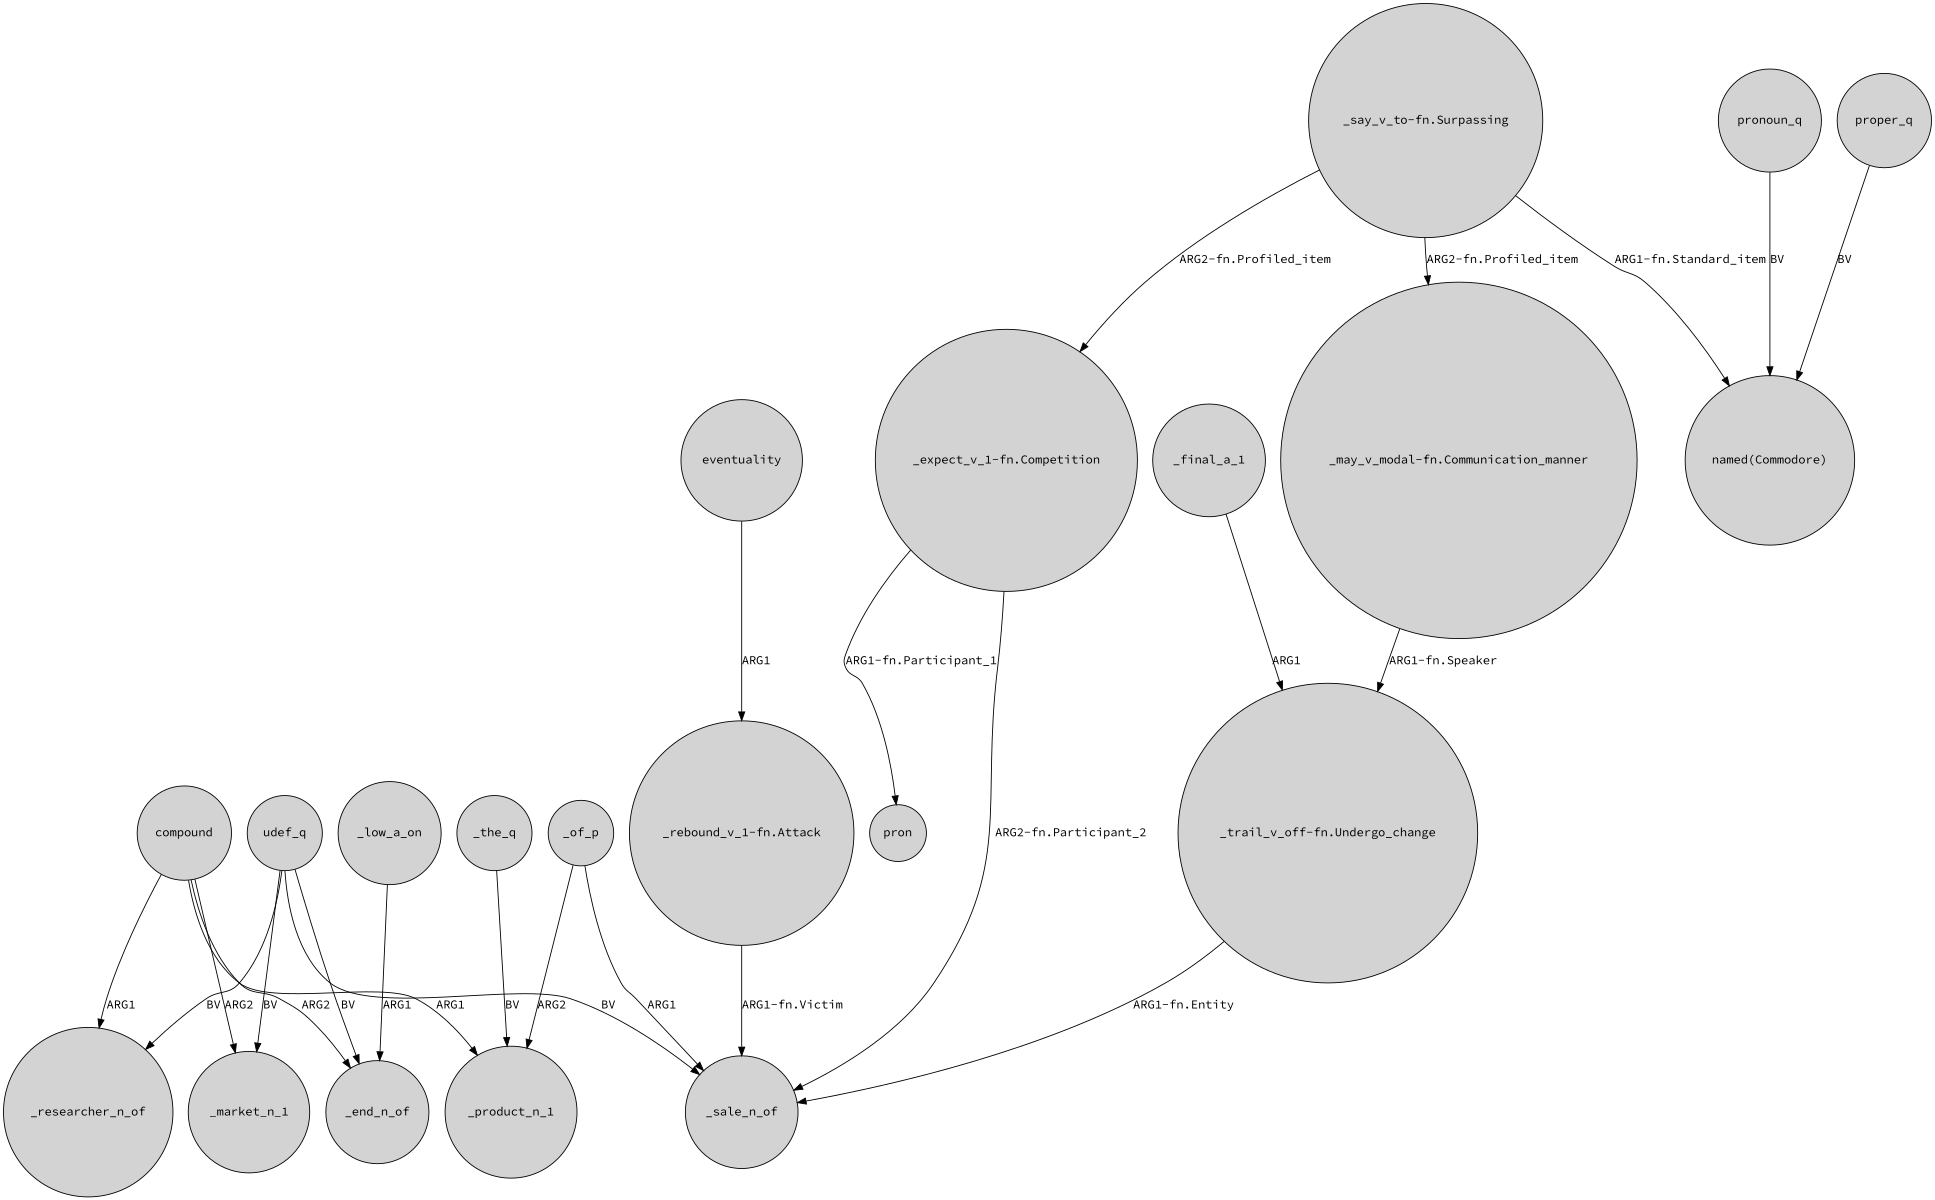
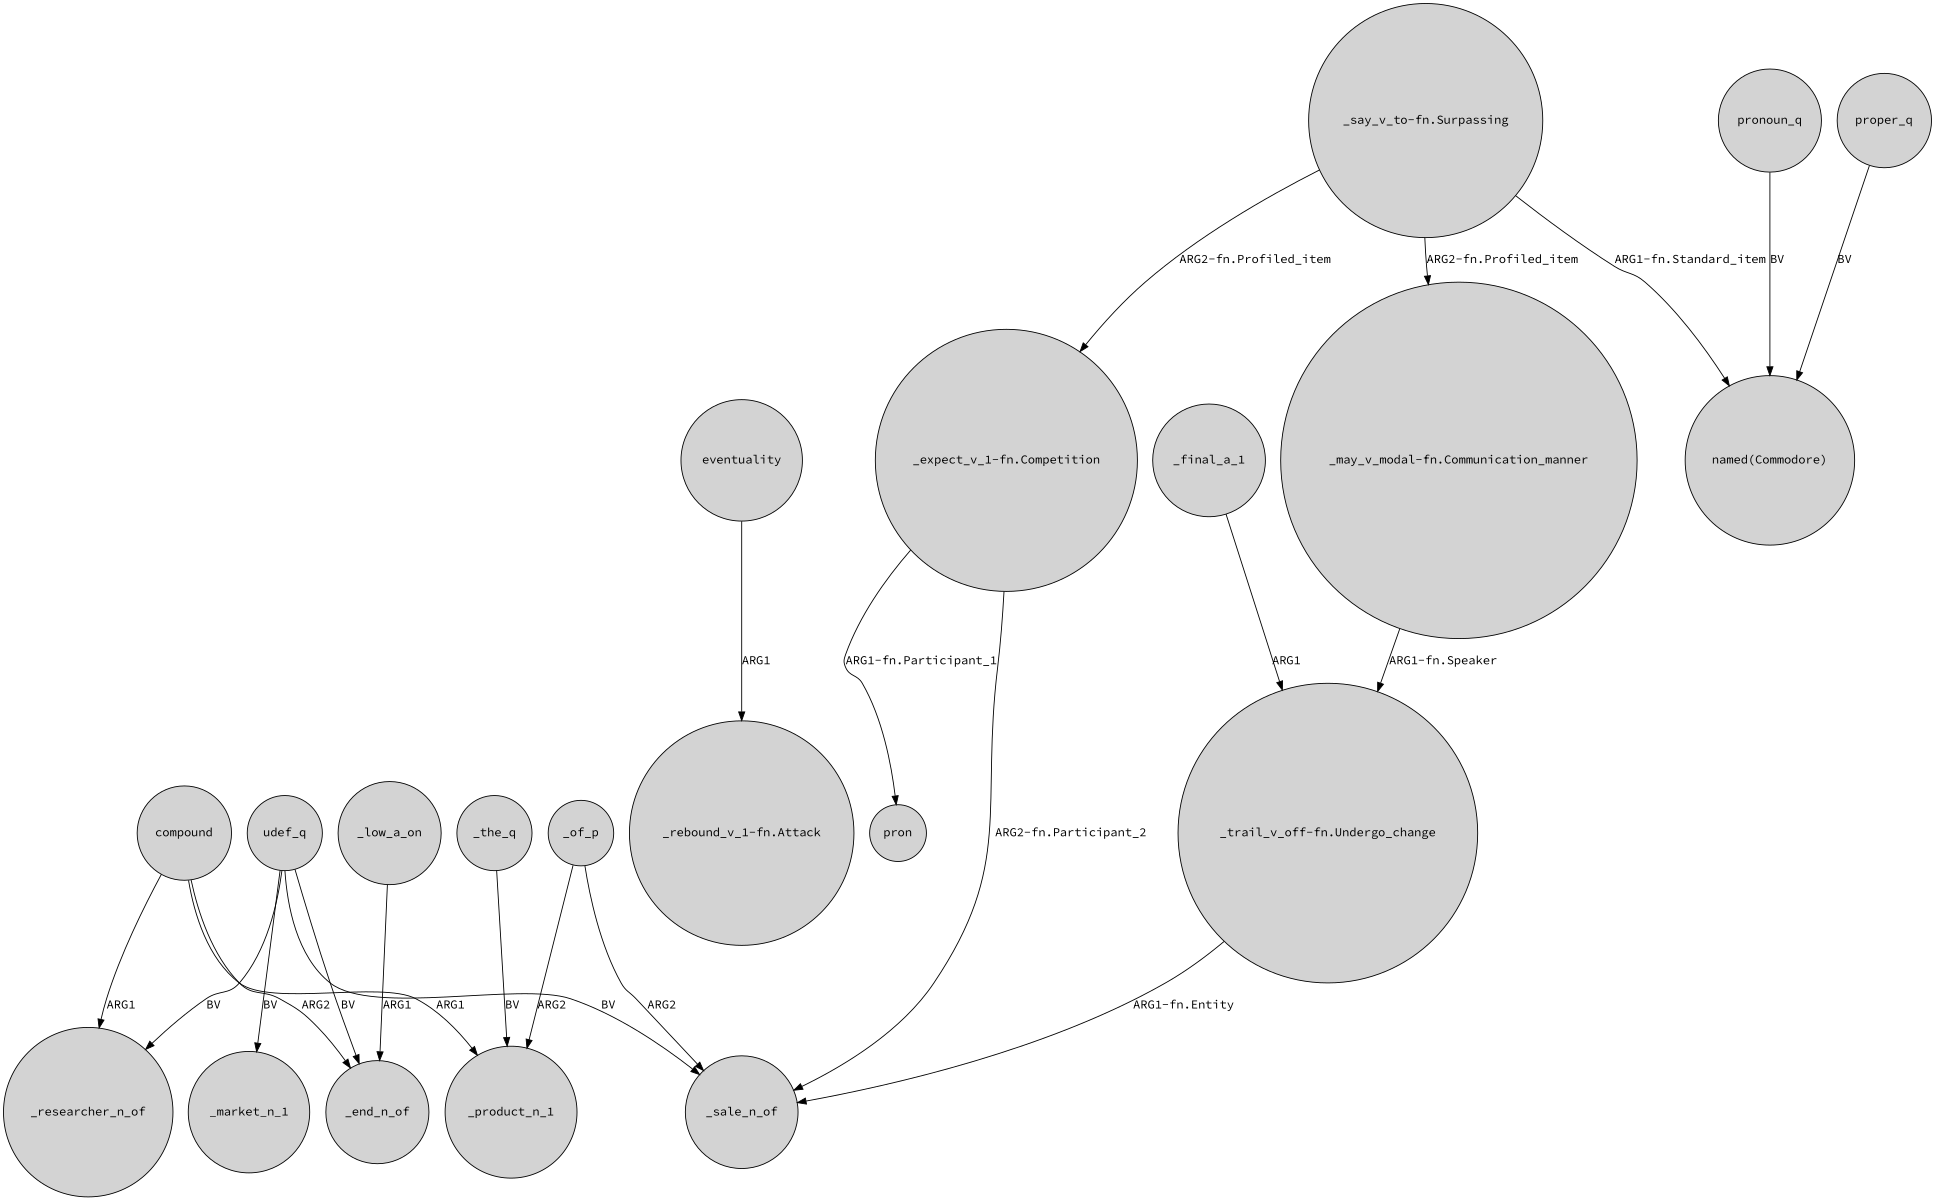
edge "compound" -> "_market_n_1": removed, label "ARG2"
edge "_rebound_v_1-fn.Attack" -> "_sale_n_of": removed, label "ARG1-fn.Victim"
edge "_of_p" -> "_sale_n_of": label "ARG1" -> "ARG2"
